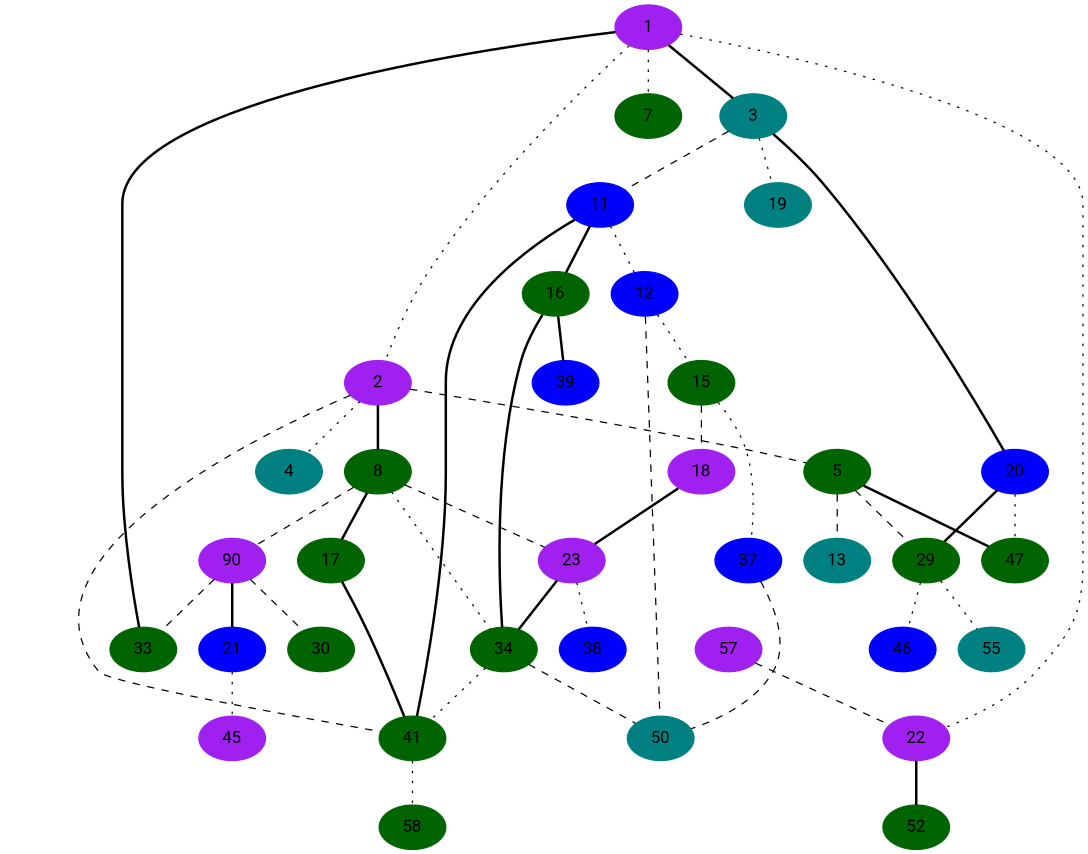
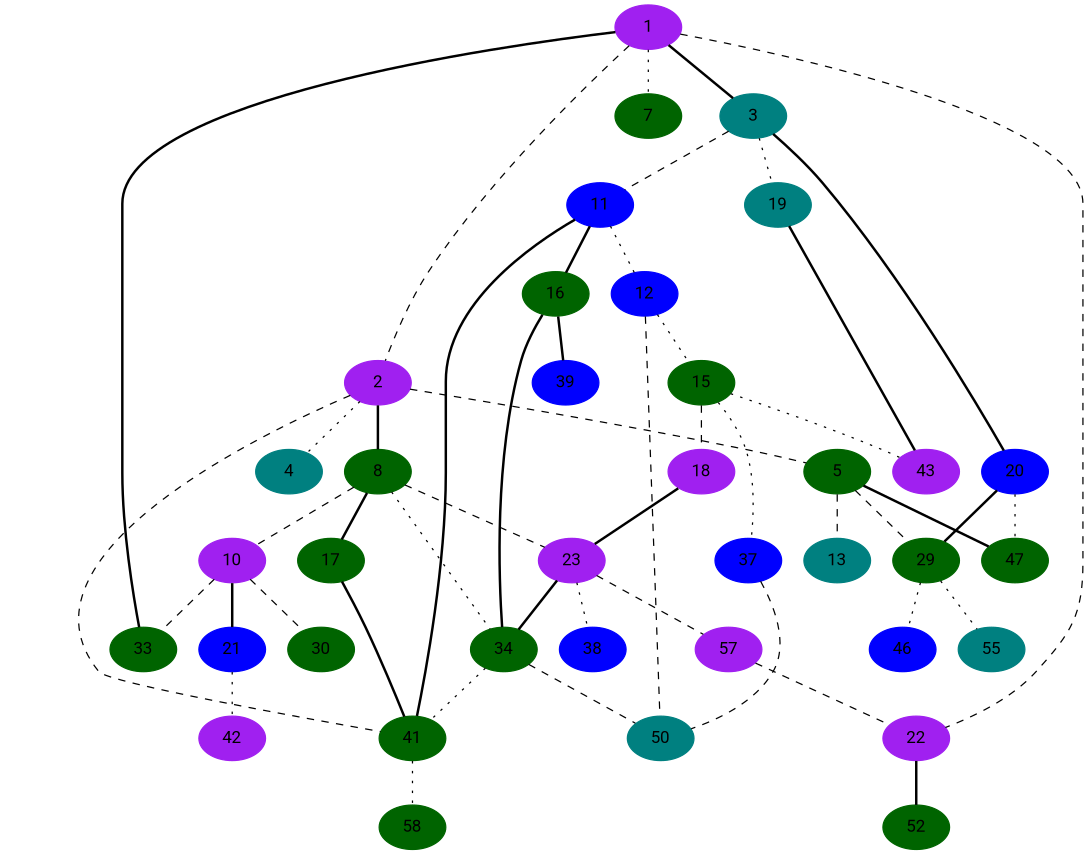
edge "1" -- "2": style dotted -> dashed
edge "1" -- "22": style dotted -> dashed
node "43": added
node "90": label "90" -> "10"
edge "23" -- "57": added
node "45": label "45" -> "42"
